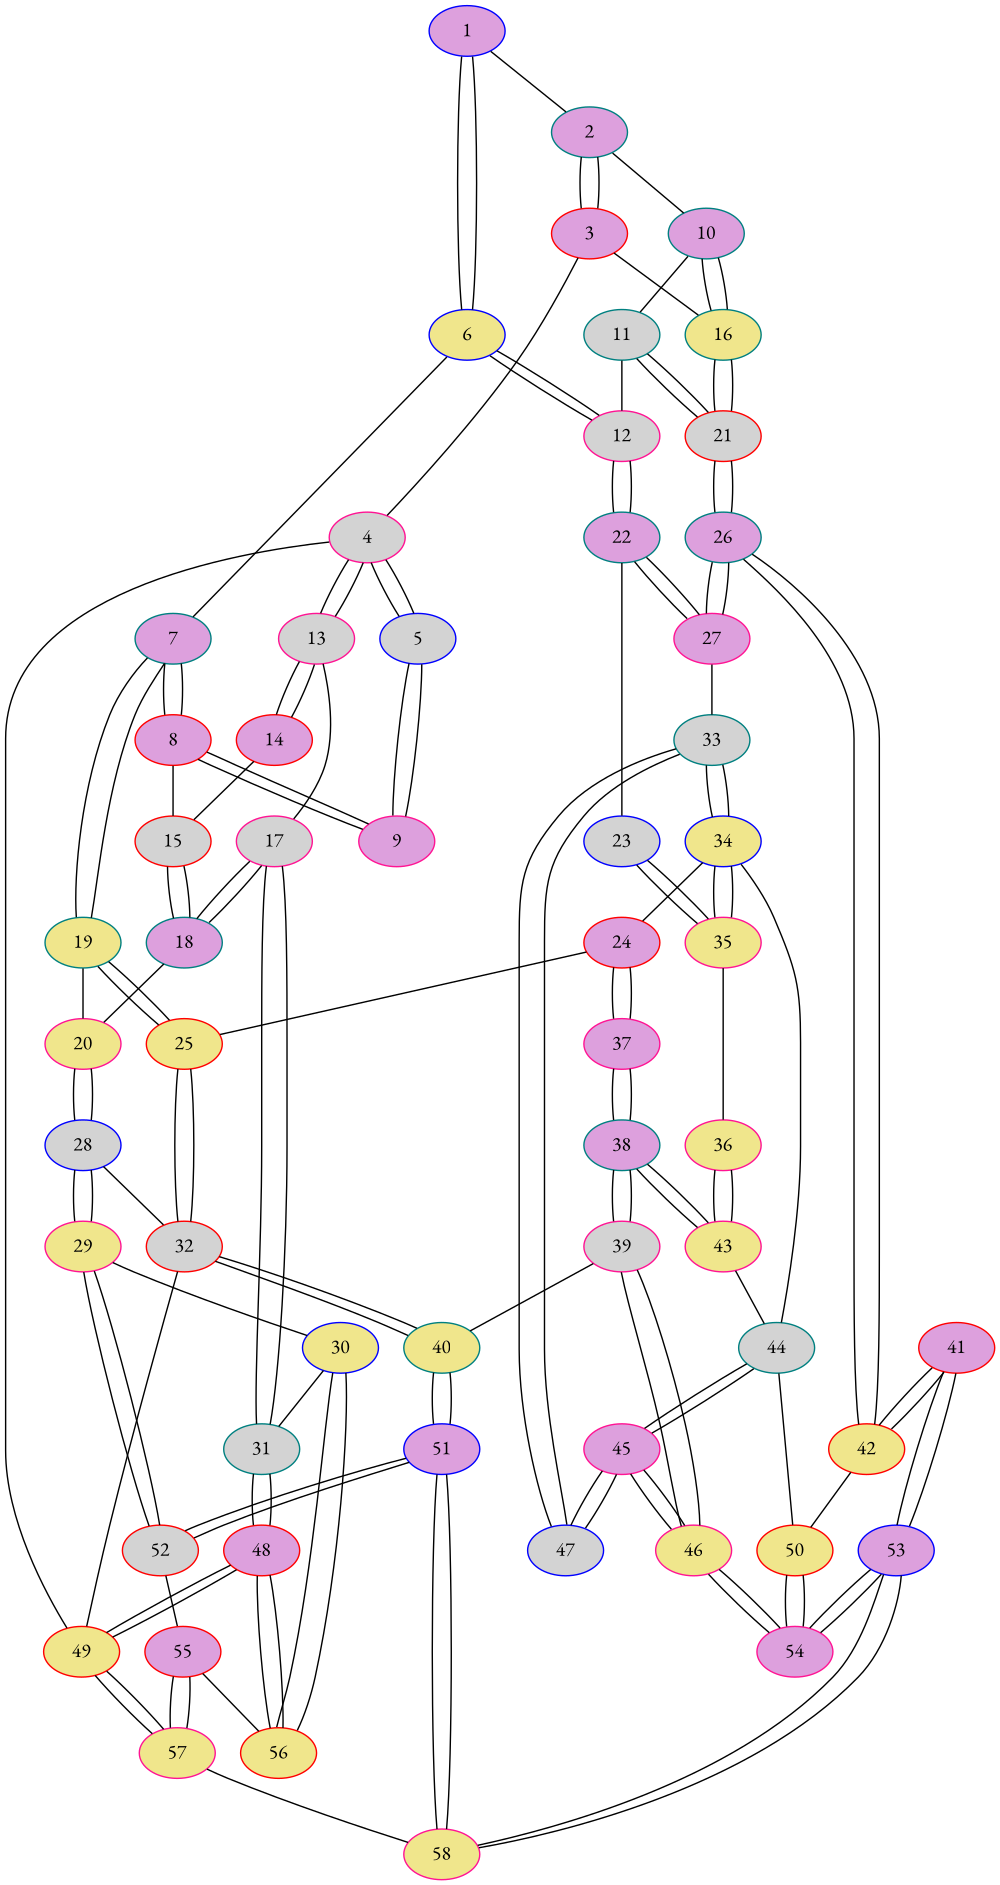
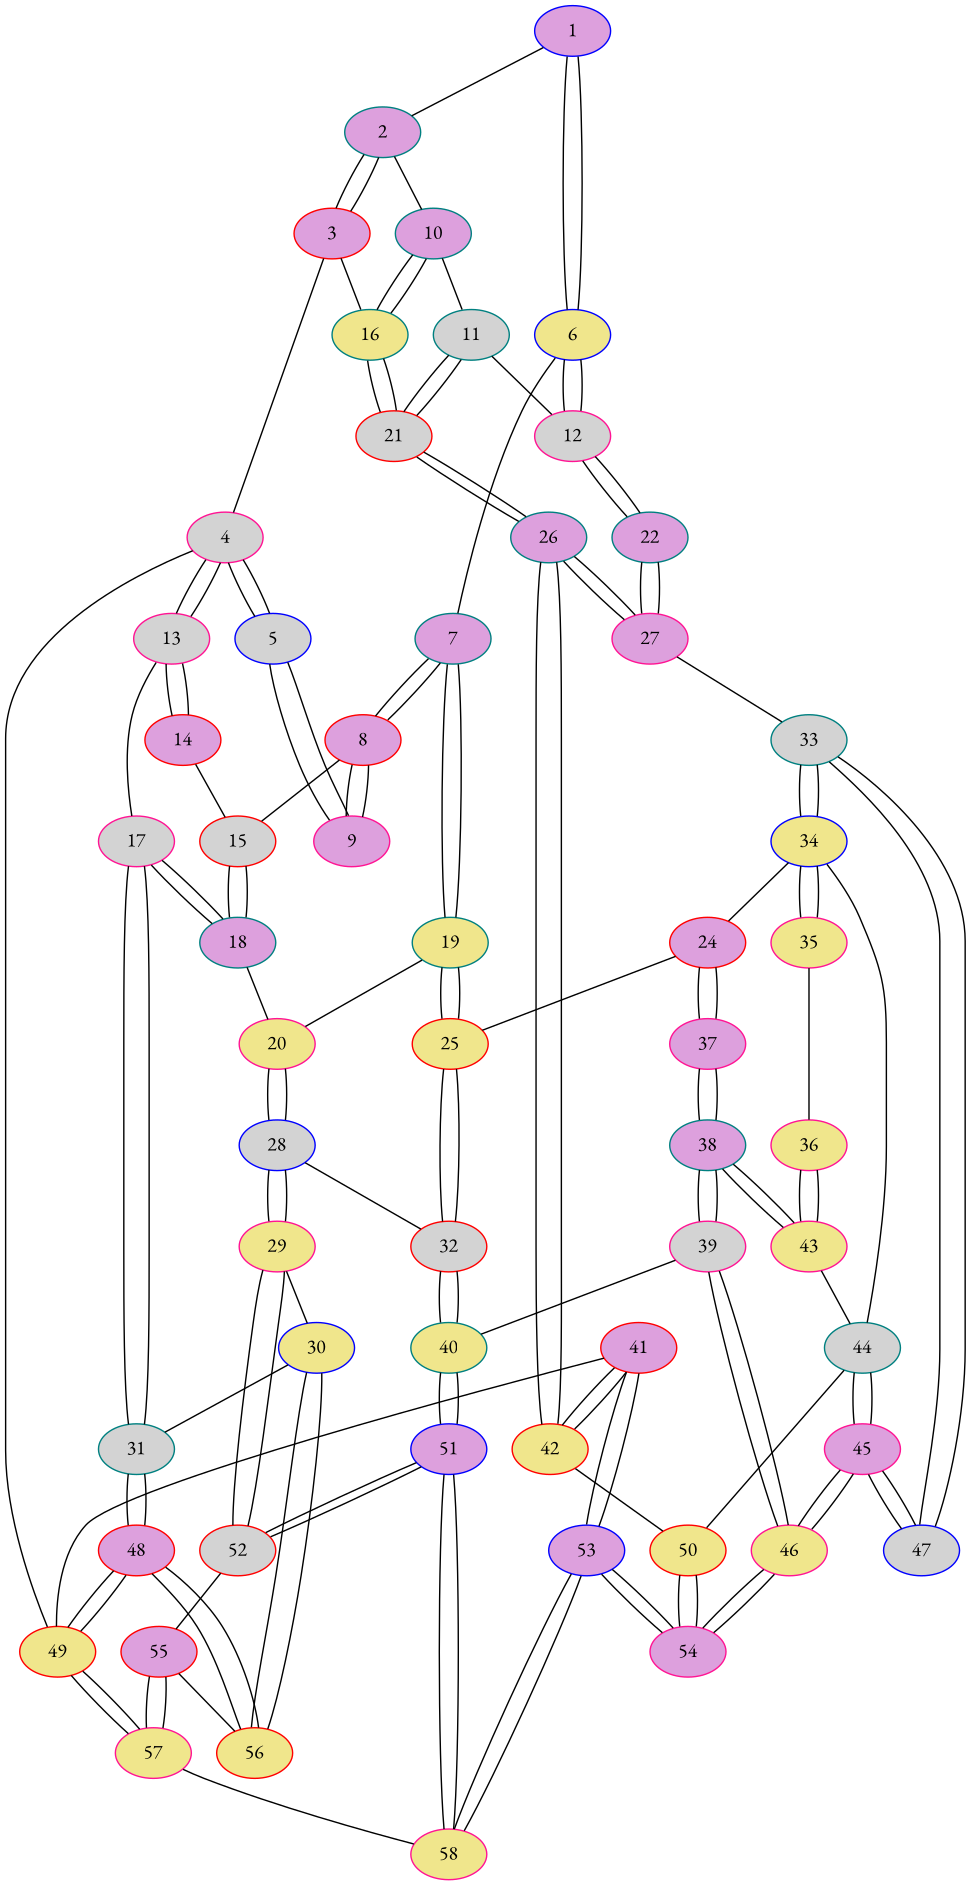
node "23": removed
edge "32" -- "49": now "41" -- "49"
